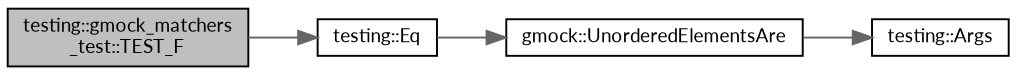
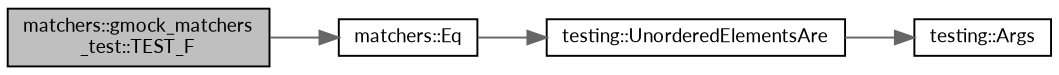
node "testing::gmock_matchers _test::TEST_F": label "testing::gmock_matchers _test::TEST_F" -> "matchers::gmock_matchers _test::TEST_F"
node "testing::Eq": label "testing::Eq" -> "matchers::Eq"
node "gmock::UnorderedElementsAre": label "gmock::UnorderedElementsAre" -> "testing::UnorderedElementsAre"
